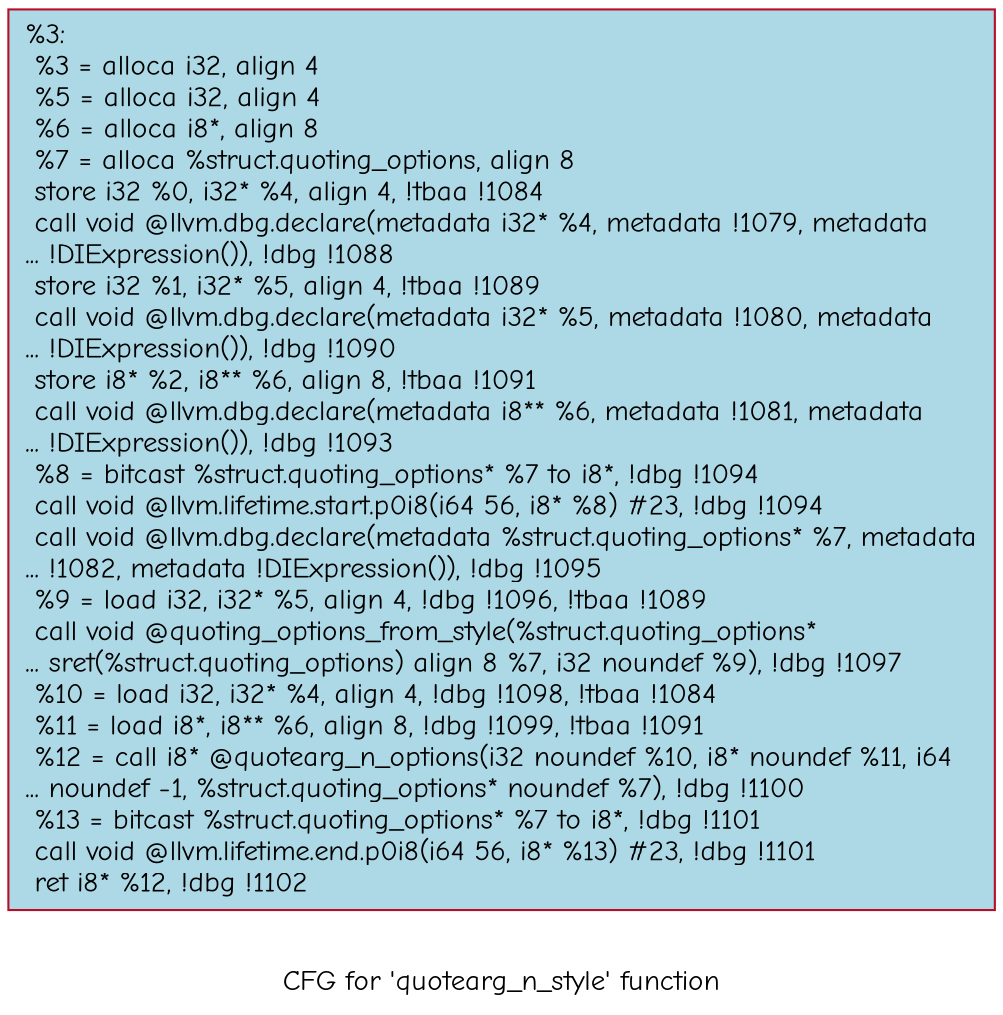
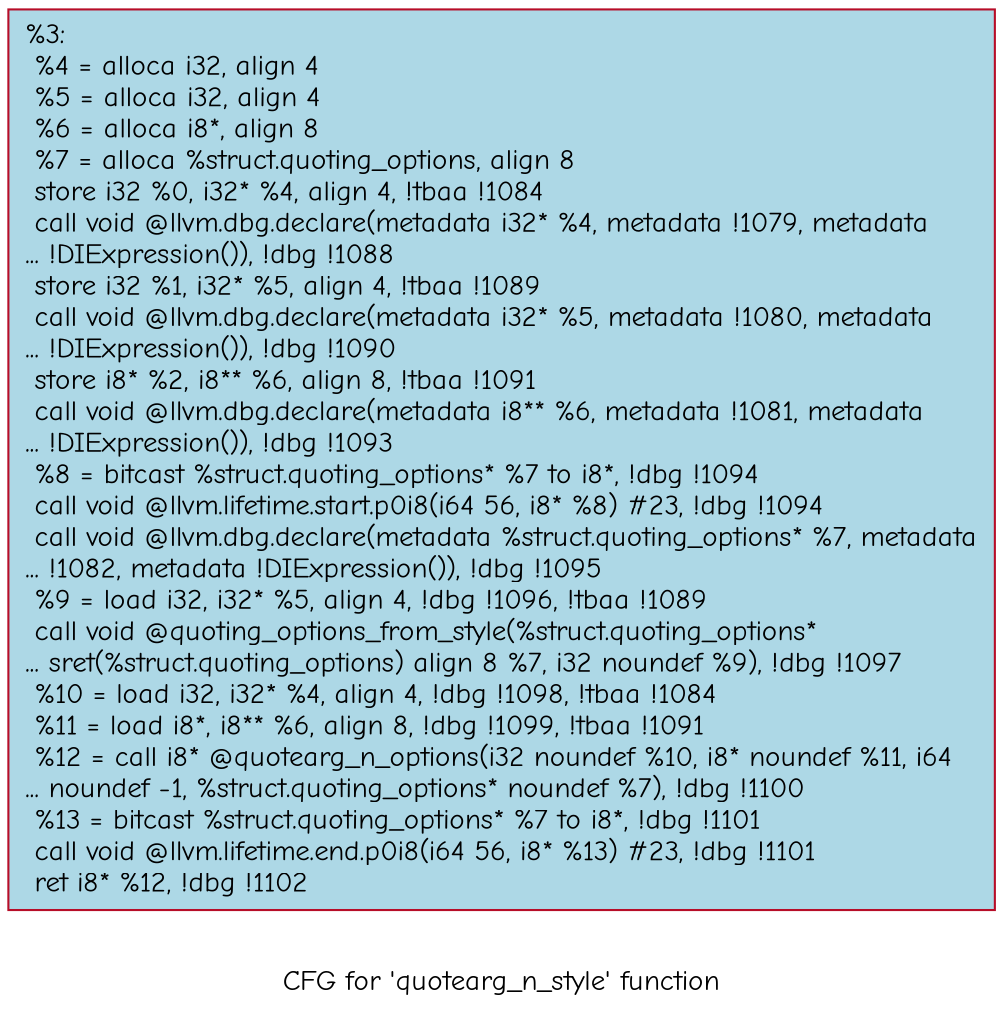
node "%3:": text "%3 = alloca i32, align 4" -> "%4 = alloca i32, align 4"
